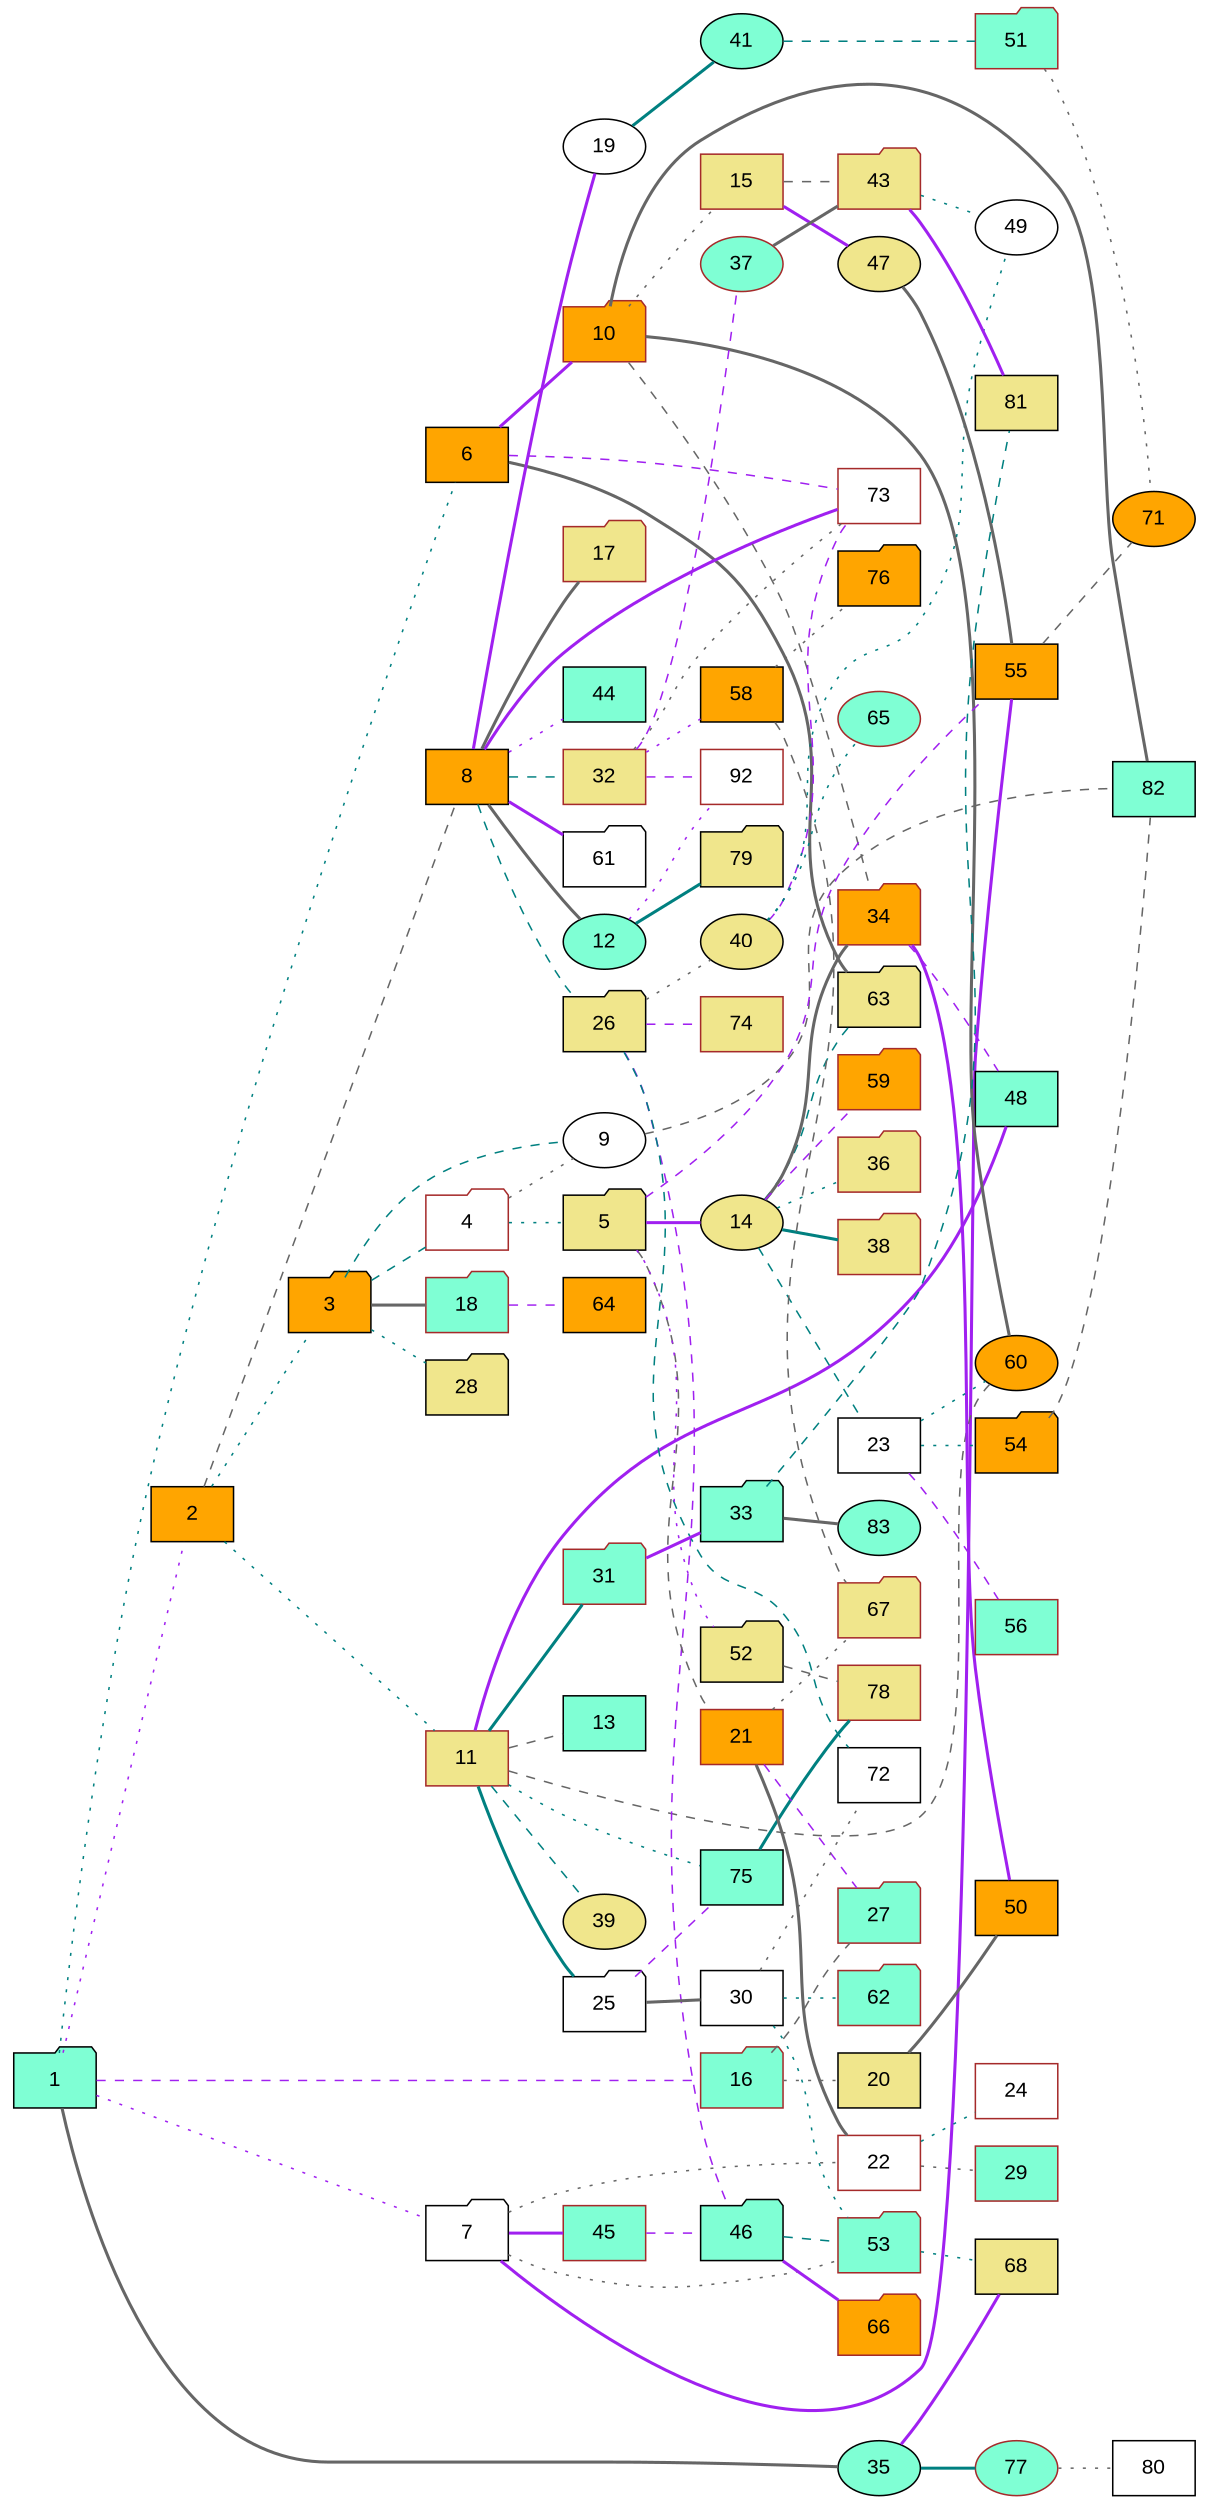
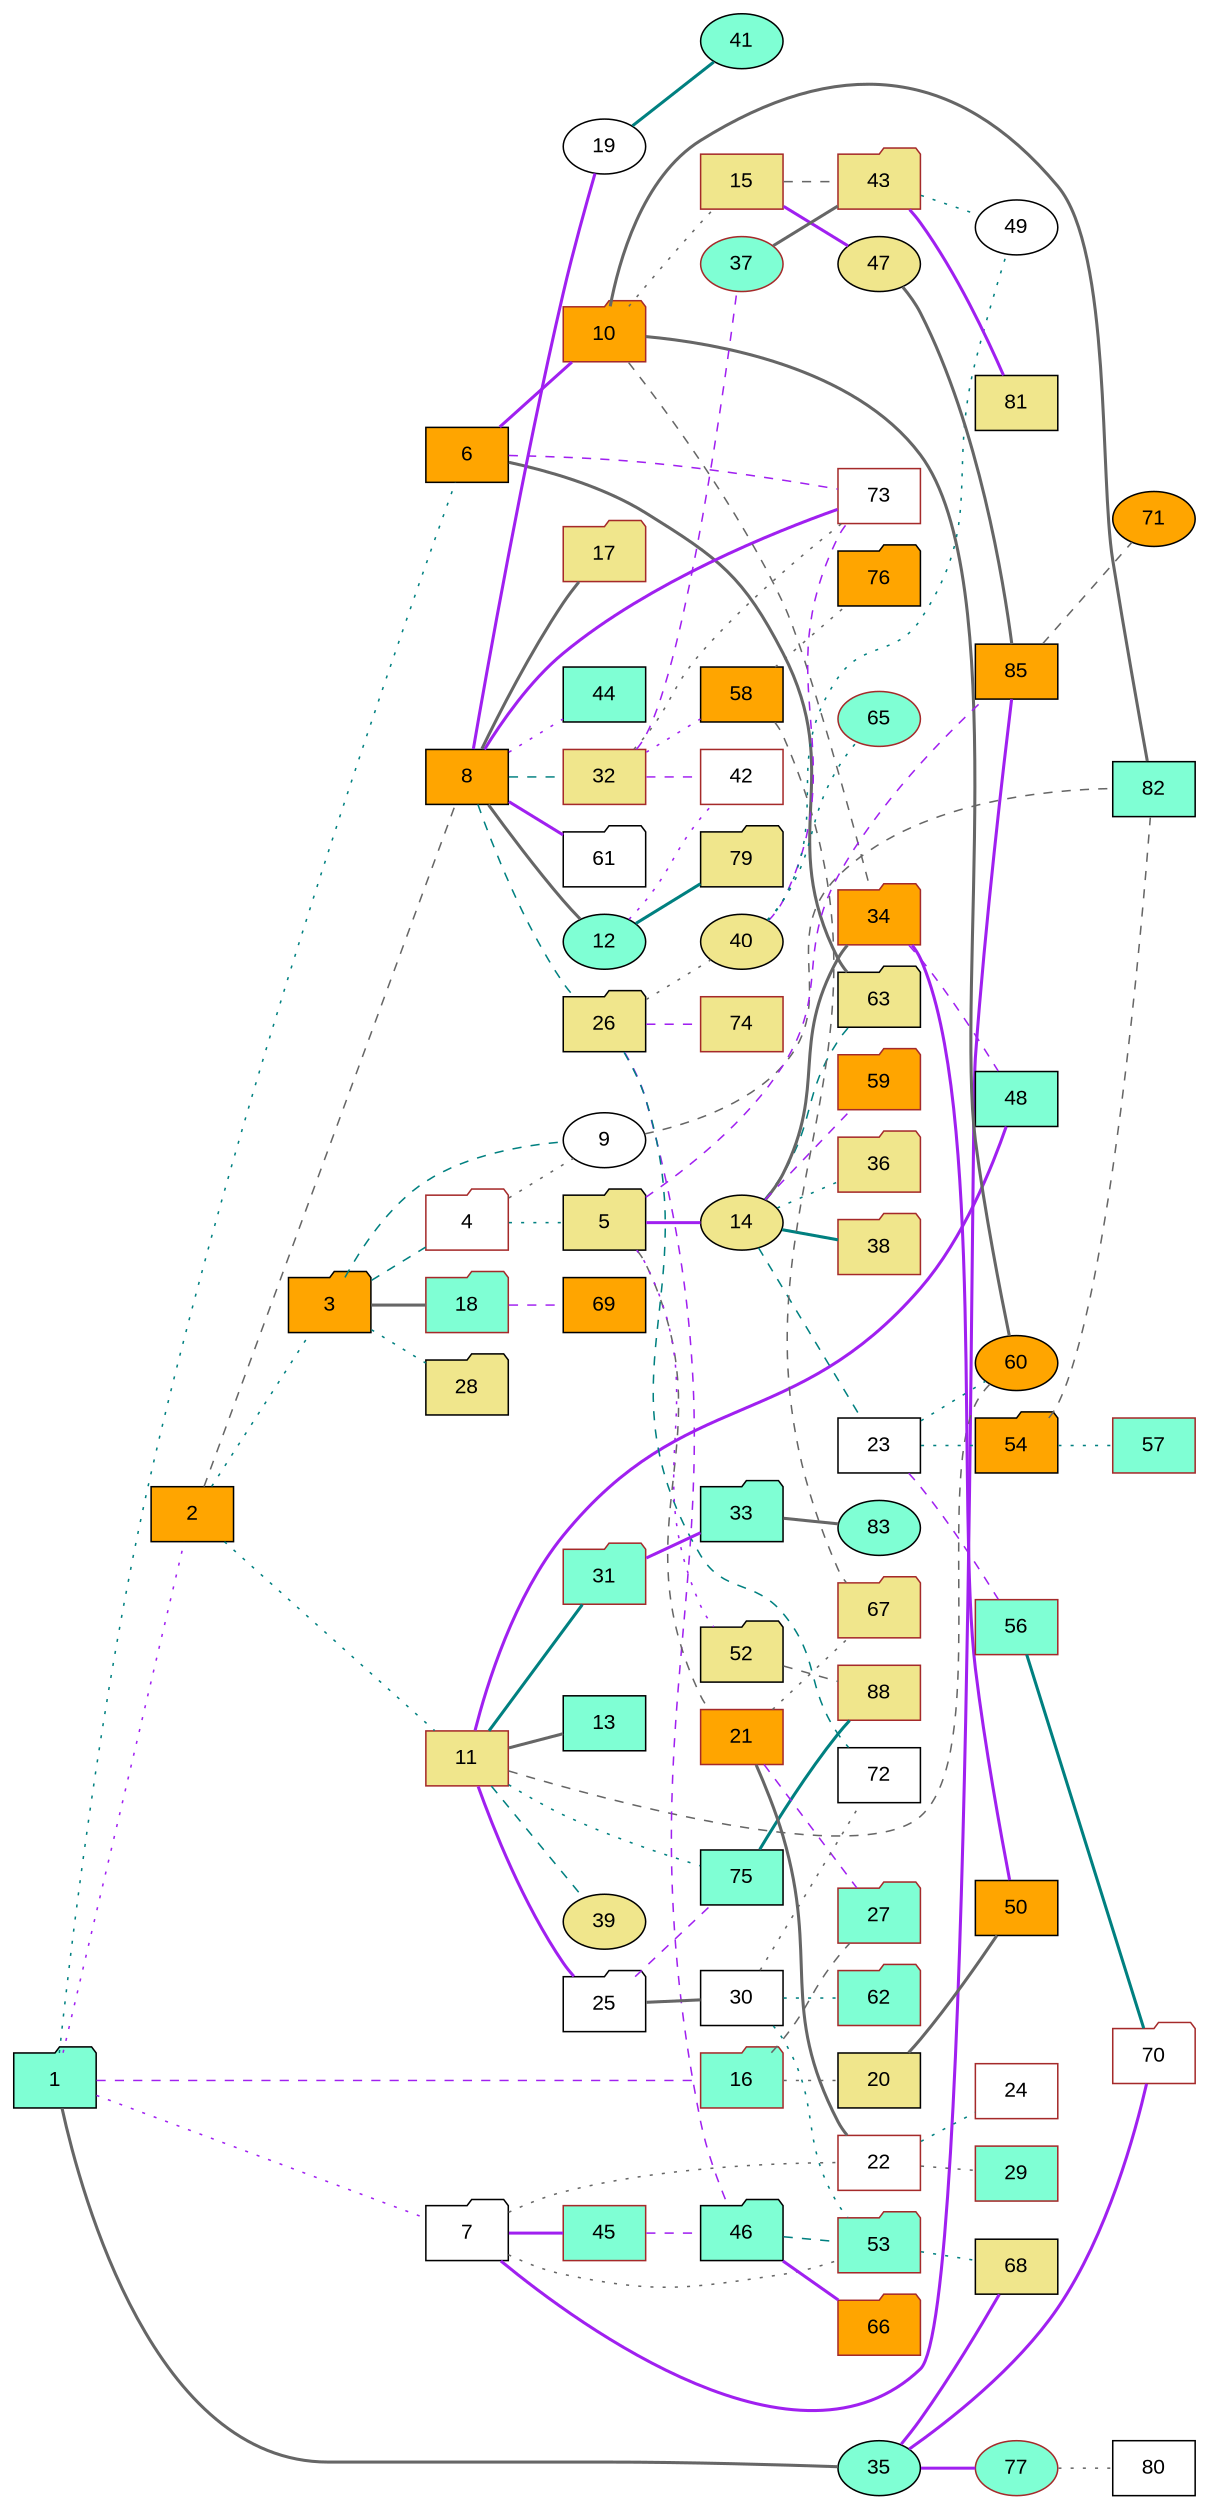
node "51": removed
node "55": label "55" -> "85"
node "92": label "92" -> "42"
edge "81" -- "33": removed
node "64": label "64" -> "69"
node "57": added
node "78": label "78" -> "88"
edge "13" -- "11": style dashed -> bold
edge "11" -- "25": color teal -> purple
node "70": added
edge "35" -- "77": color teal -> purple
